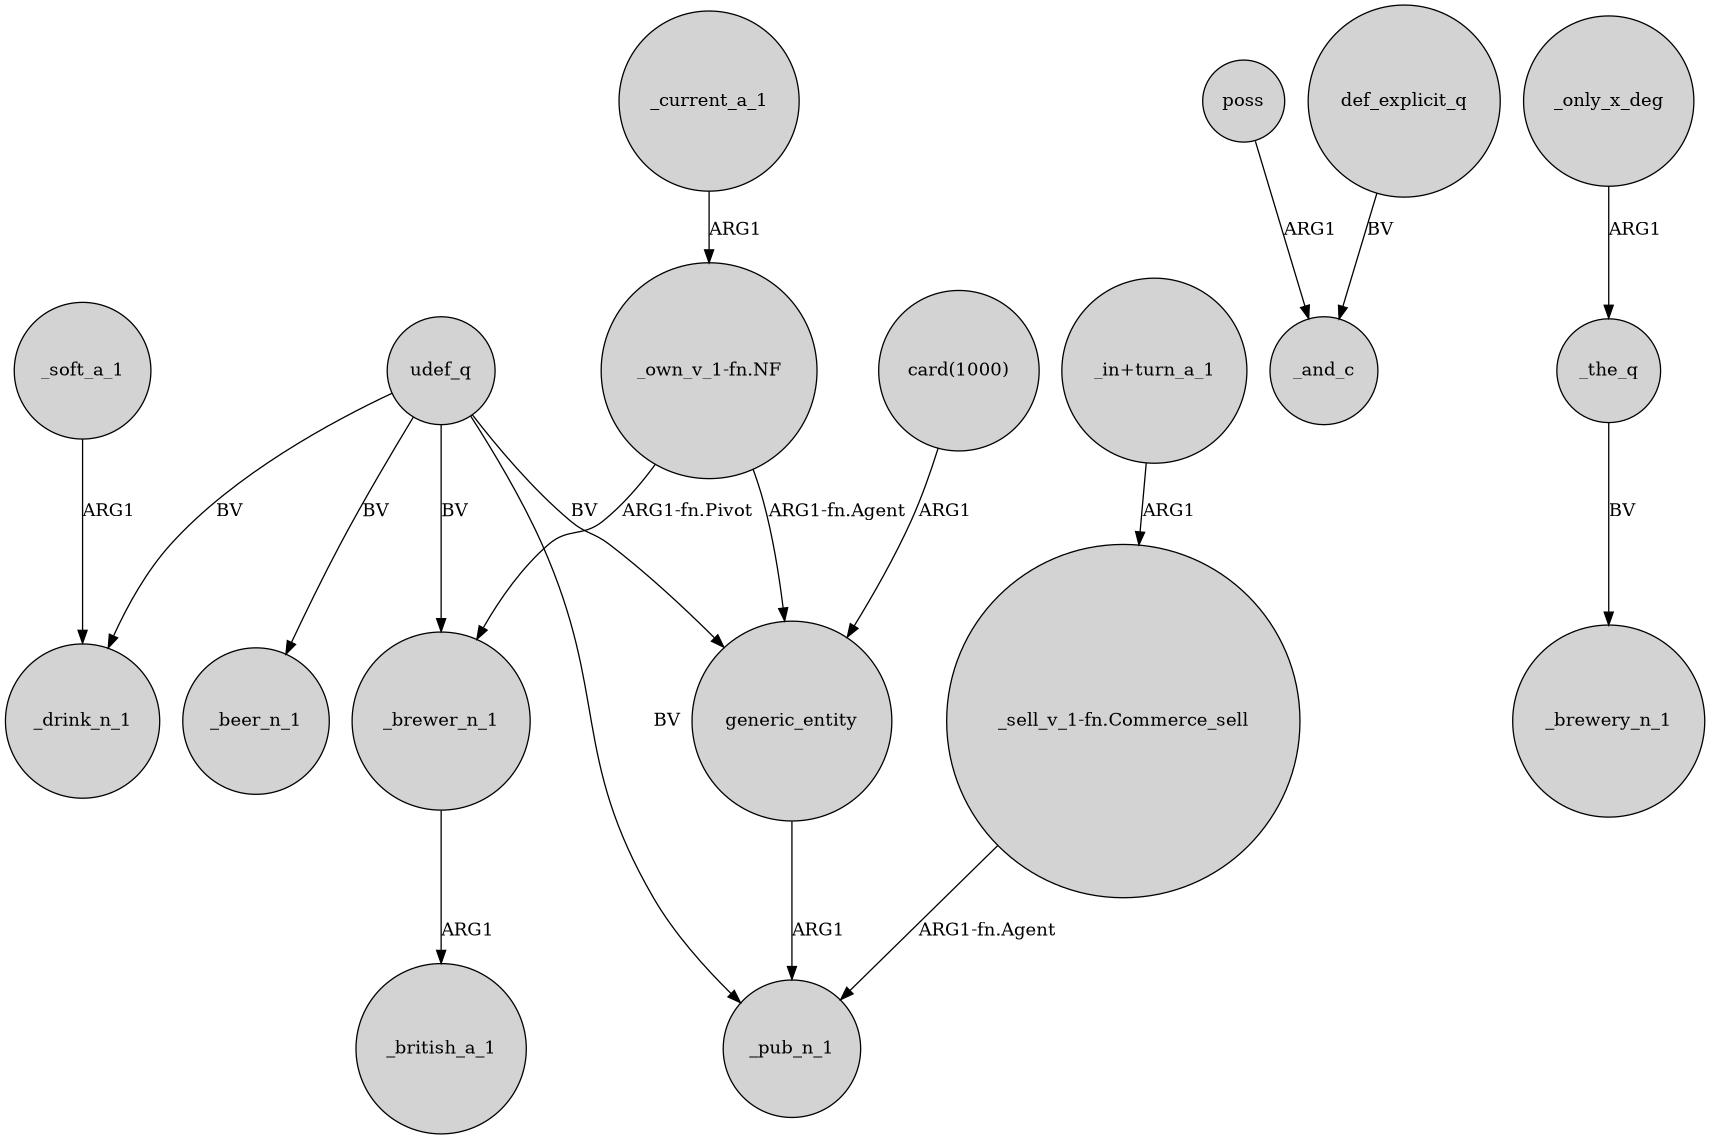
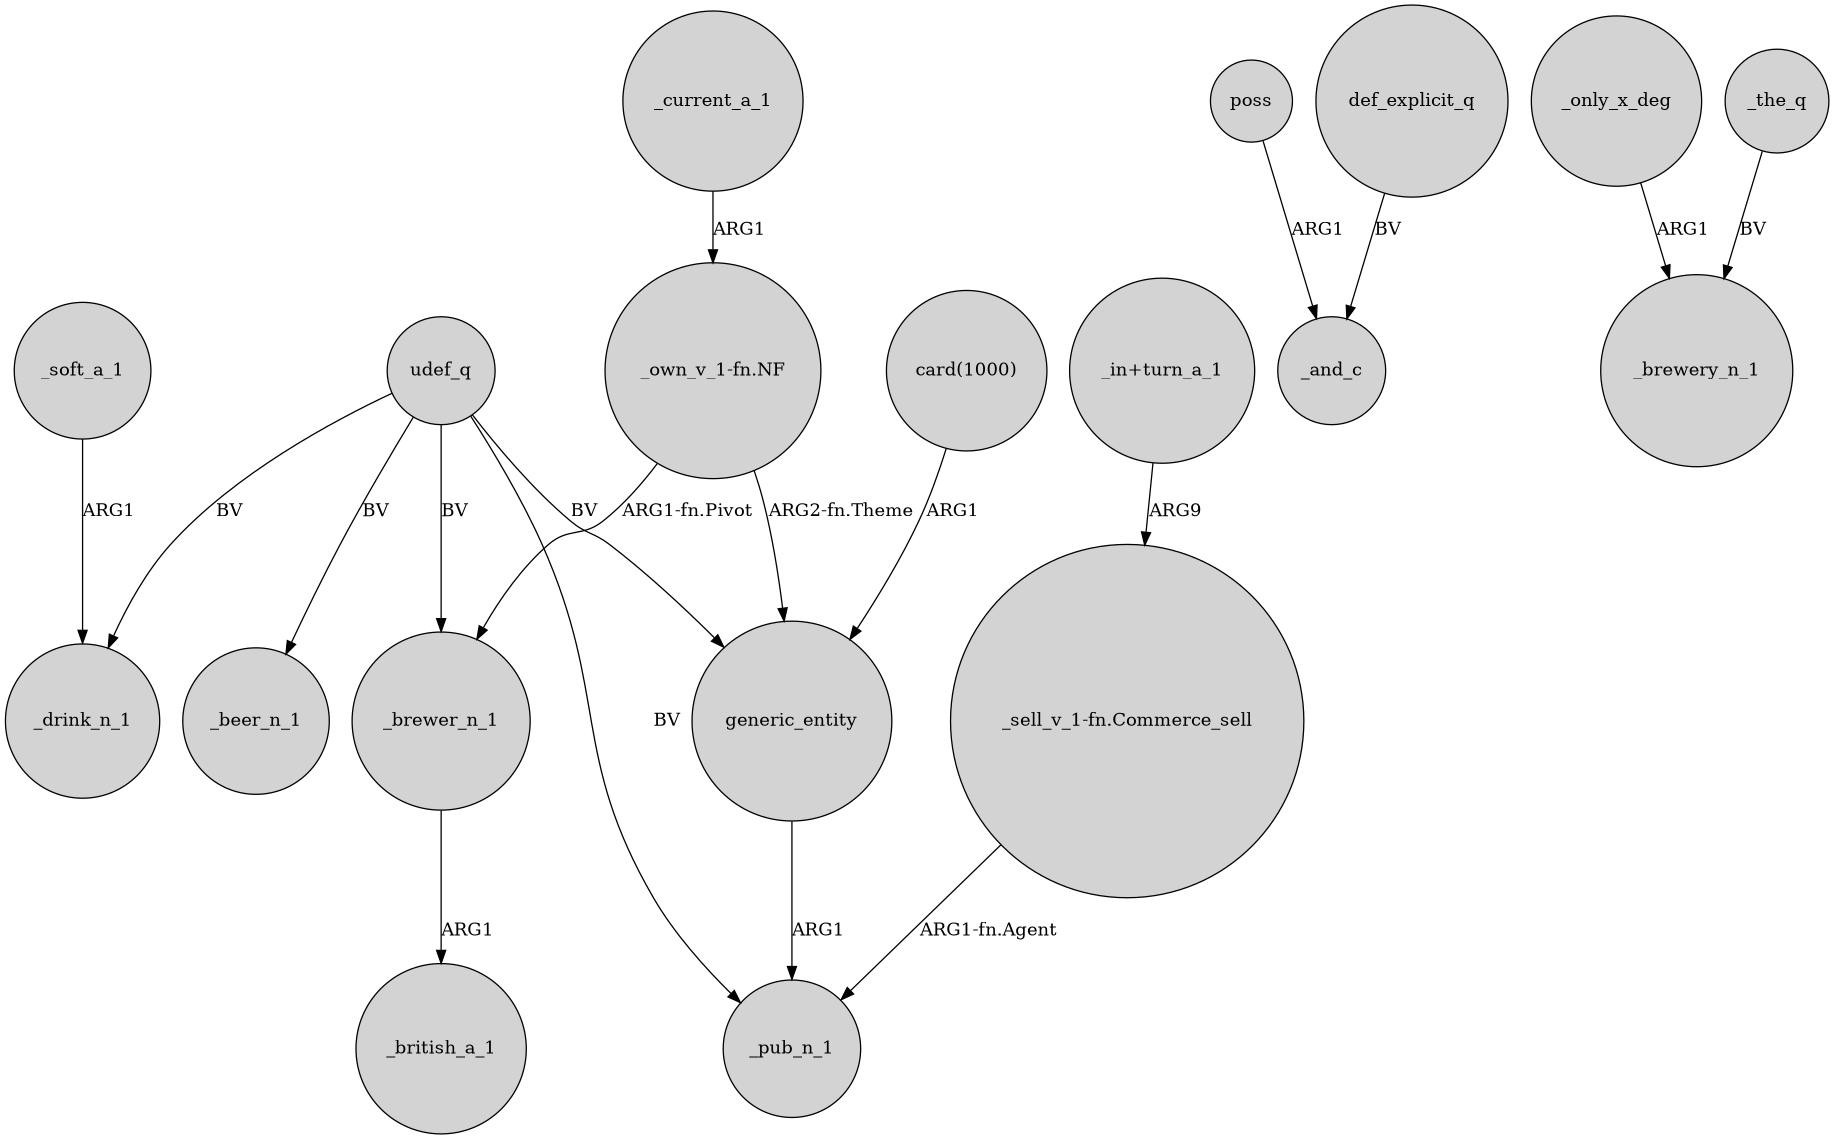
edge "_only_x_deg" -> "_the_q": now "_only_x_deg" -> "_brewery_n_1"
edge "_own_v_1-fn.NF" -> "generic_entity": label "ARG1-fn.Agent" -> "ARG2-fn.Theme"
edge "_in+turn_a_1" -> "_sell_v_1-fn.Commerce_sell": label "ARG1" -> "ARG9"
